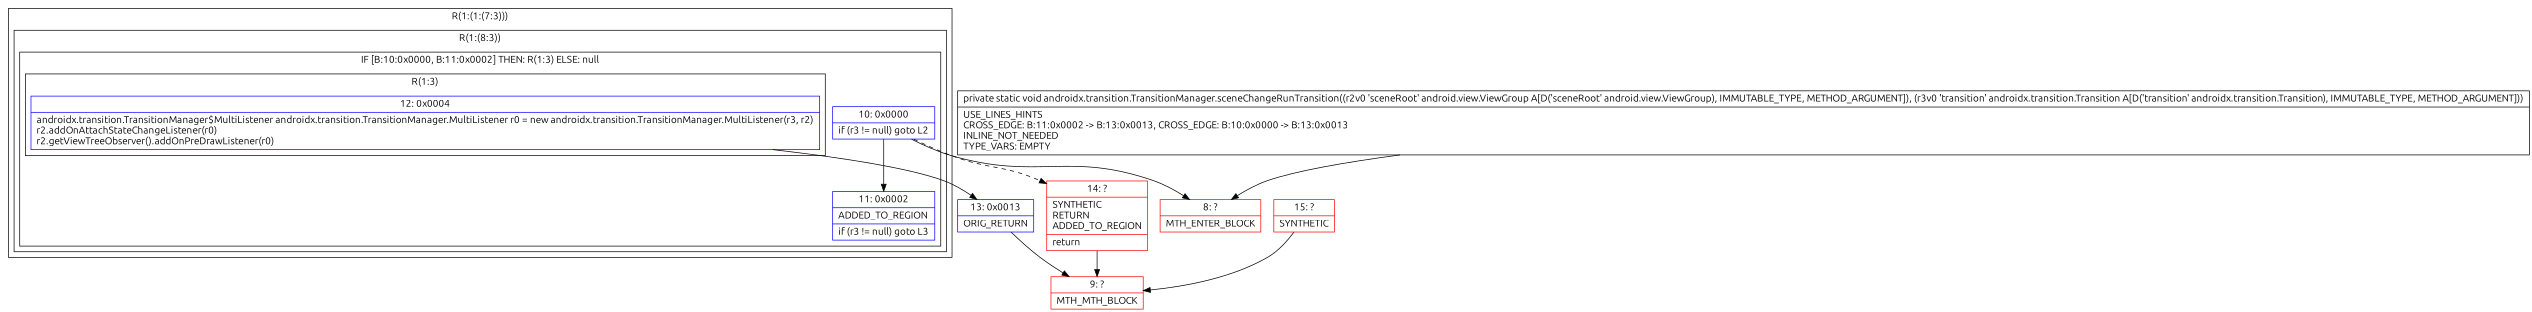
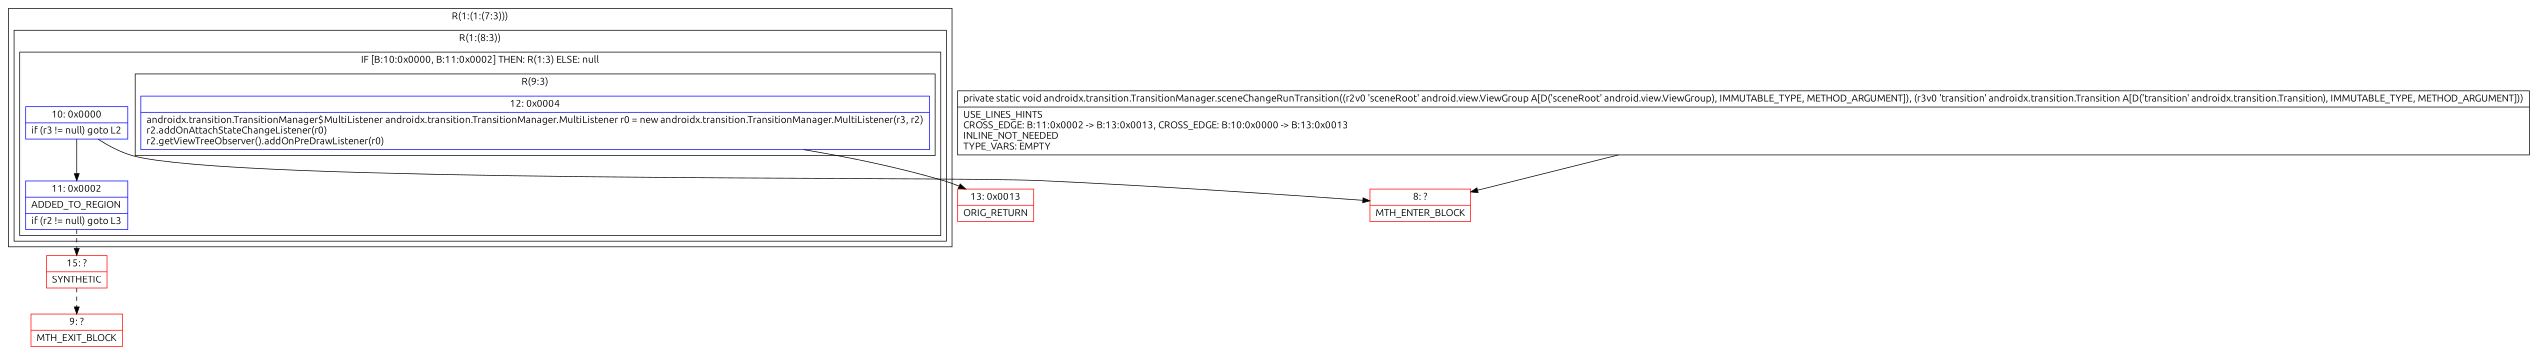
cluster "R(1:3)": label "R(1:3)" -> "R(9:3)"
node "13: 0x0013": color blue -> red
node "14: ?": removed
node "11: 0x0002": text "if (r3 != null) goto L3" -> "if (r2 != null) goto L3"
edge "11: 0x0002" -> "15: ?": added
edge "13: 0x0013" -> "9: ?": removed
edge "15: ?" -> "9: ?": style solid -> dashed
node "9: ?": text "MTH_MTH_BLOCK" -> "MTH_EXIT_BLOCK"
